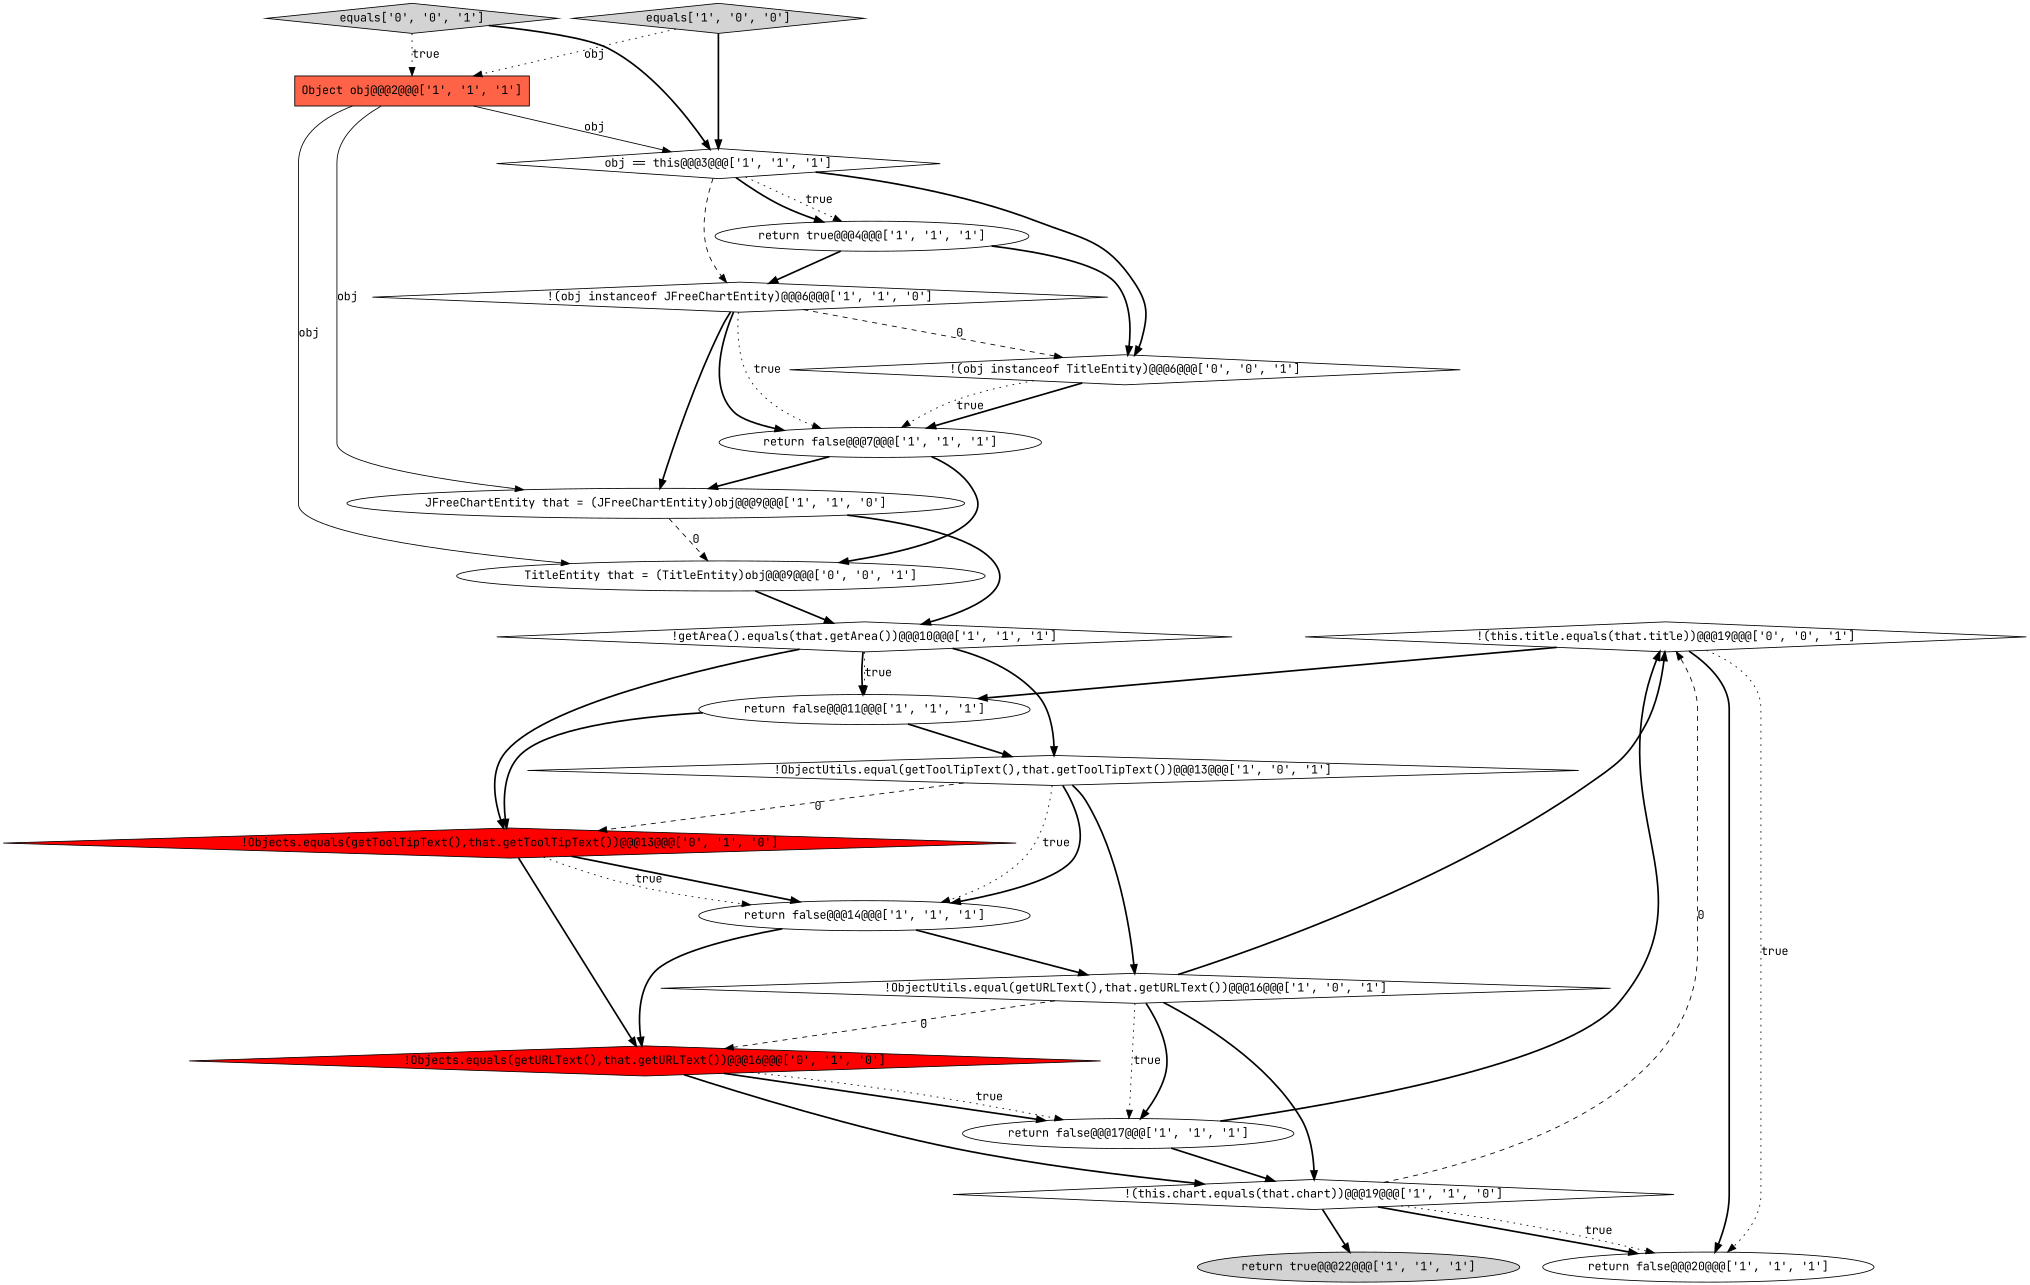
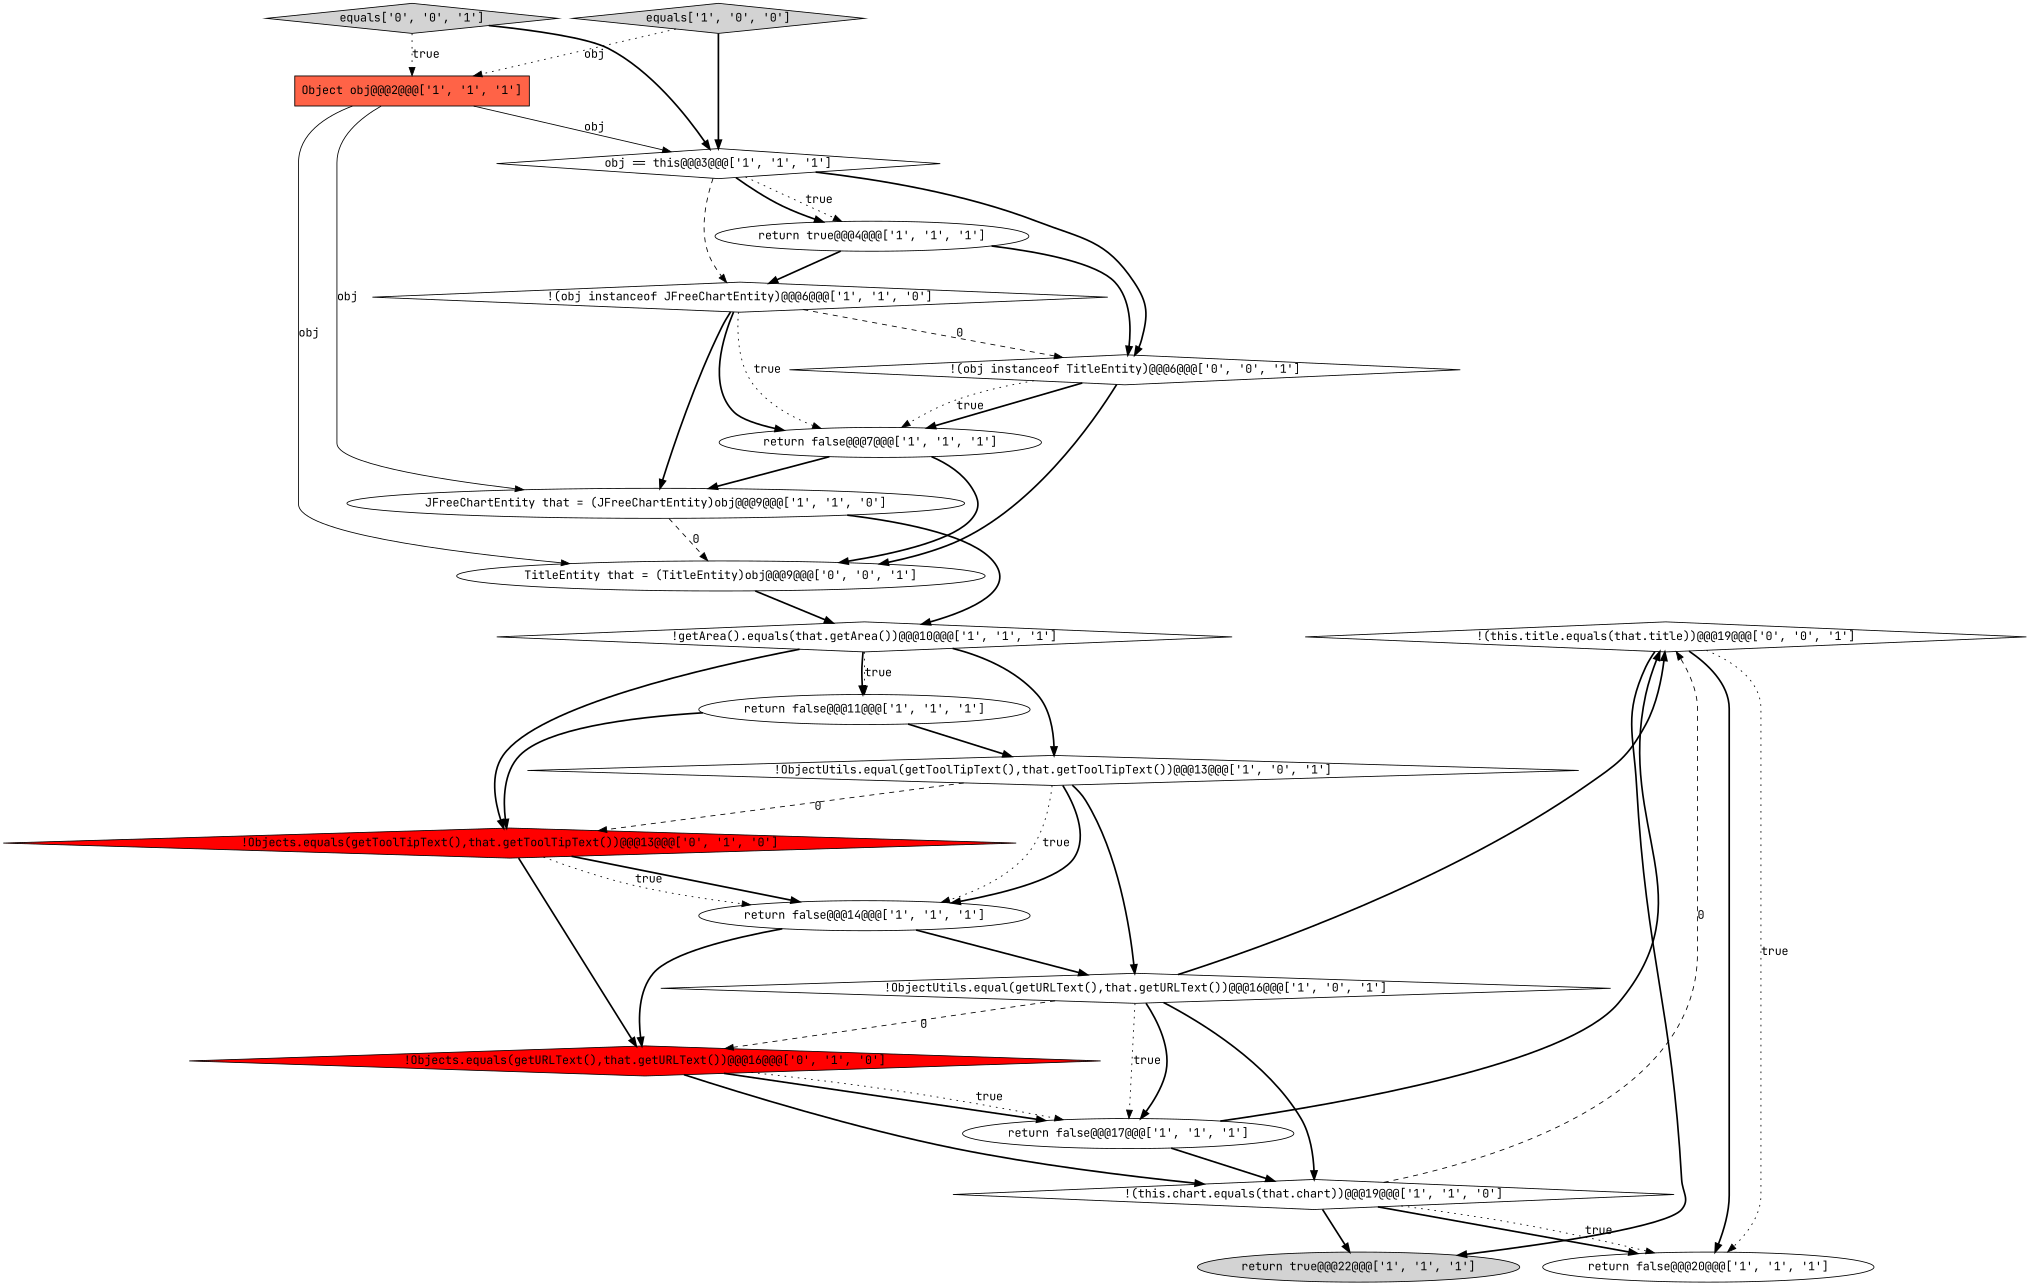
edge "!(obj instanceof TitleEntity)@@@6@@@['0', '0', '1']" -> "TitleEntity that = (TitleEntity)obj@@@9@@@['0', '0', '1']": added
edge "!(this.title.equals(that.title))@@@19@@@['0', '0', '1']" -> "return false@@@11@@@['1', '1', '1']": now "!(this.title.equals(that.title))@@@19@@@['0', '0', '1']" -> "return true@@@22@@@['1', '1', '1']"
